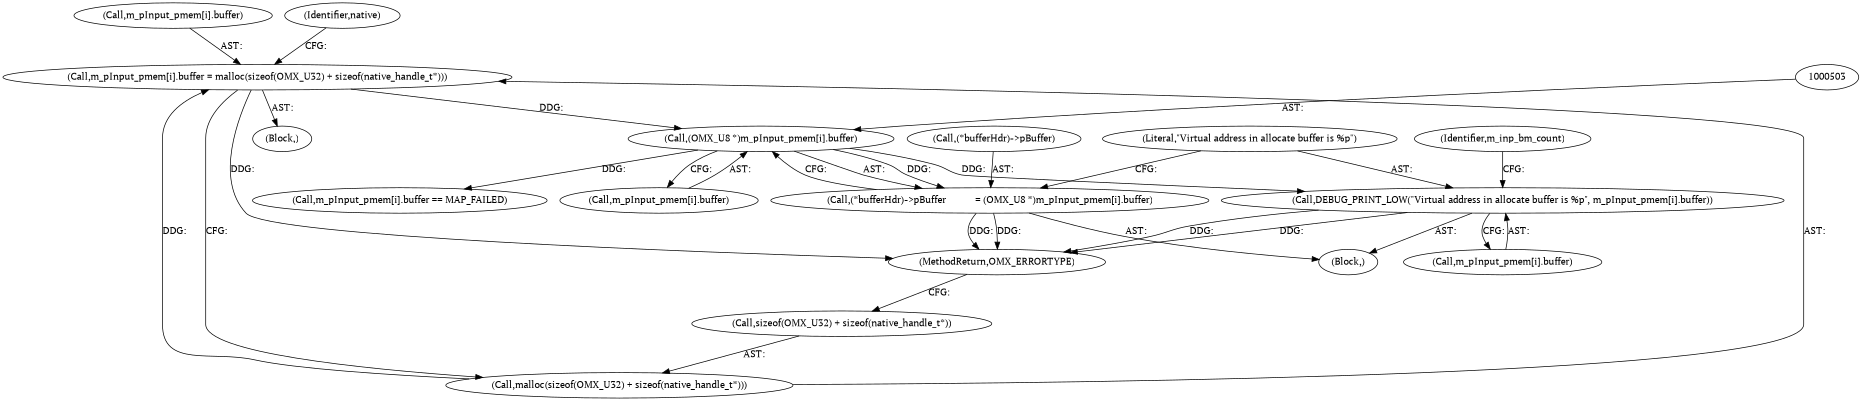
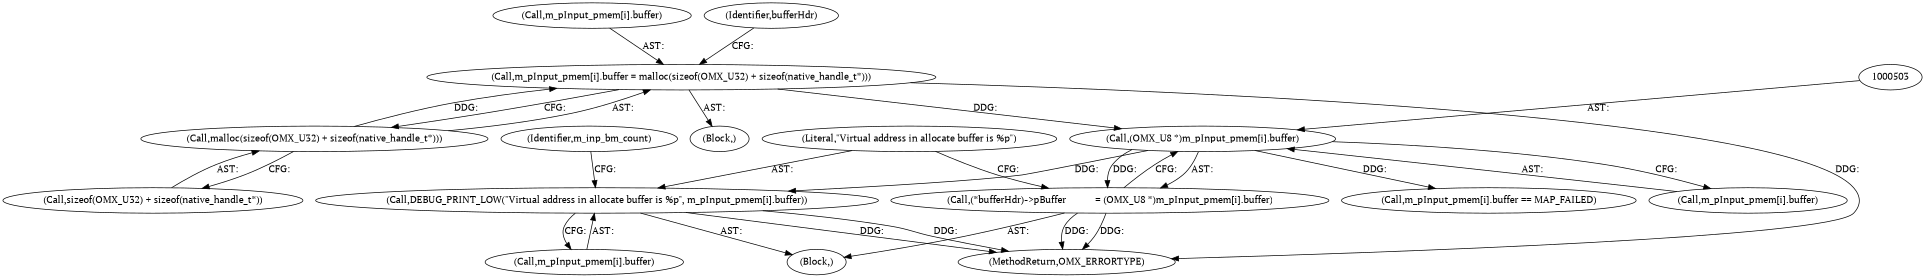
node "(Identifier,native)": label "(Identifier,native)" -> "(Identifier,bufferHdr)"
node "(Call,(*bufferHdr)->pBuffer)": removed
edge "(MethodReturn,OMX_ERRORTYPE)" -> "(Call,sizeof(OMX_U32) + sizeof(native_handle_t*))": now "(Call,malloc(sizeof(OMX_U32) + sizeof(native_handle_t*)))" -> "(Call,sizeof(OMX_U32) + sizeof(native_handle_t*))"
